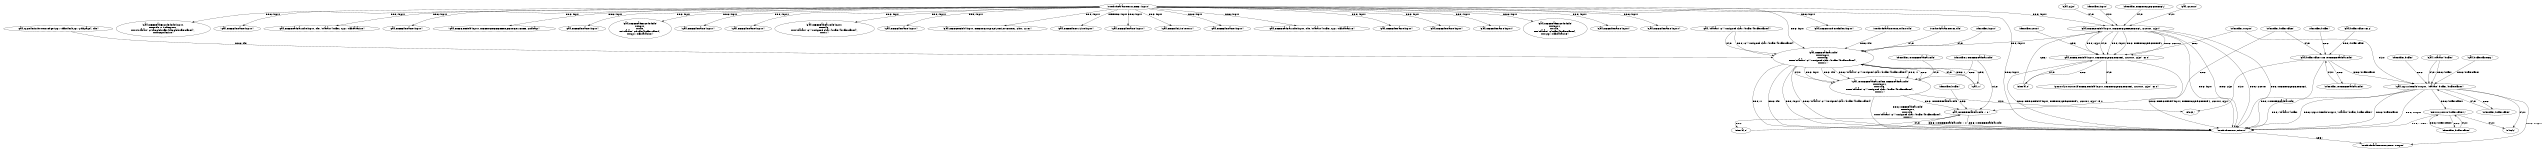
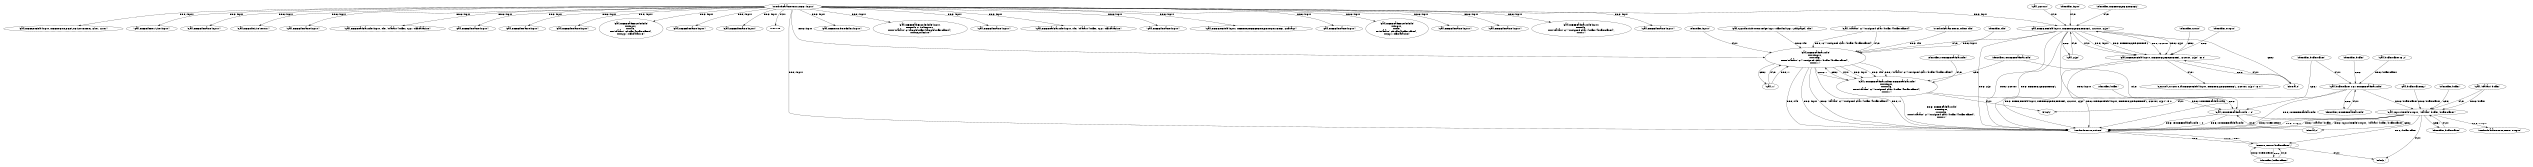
edge "(MethodParameterIn,TIFF* input)" -> "(Call,TIFFTileRowSize(input))": label "TIFFTAG: input" -> "DDG: input"
node "1000108": added
node "(MethodParameterIn,tile)": label "(MethodParameterIn,tile)" -> "(Identifier,tile)"
edge "(Identifier,output)" -> "(Call,t2pWriteFile(output, (tdata_t) buffer, bufferoffset))": removed, label "AST:"
edge "(Call,TIFFGetField(input, TIFFTAG_JPEGTABLES, &count, &jpt))" -> "(Call,&jpt)": added, label "CFG:"
edge "(MethodReturn,tsize_t)" -> "(MethodParameterIn,TIFF* output)": now "(MethodReturn,tsize_t)" -> "(Return,return(bufferoffset);)"
